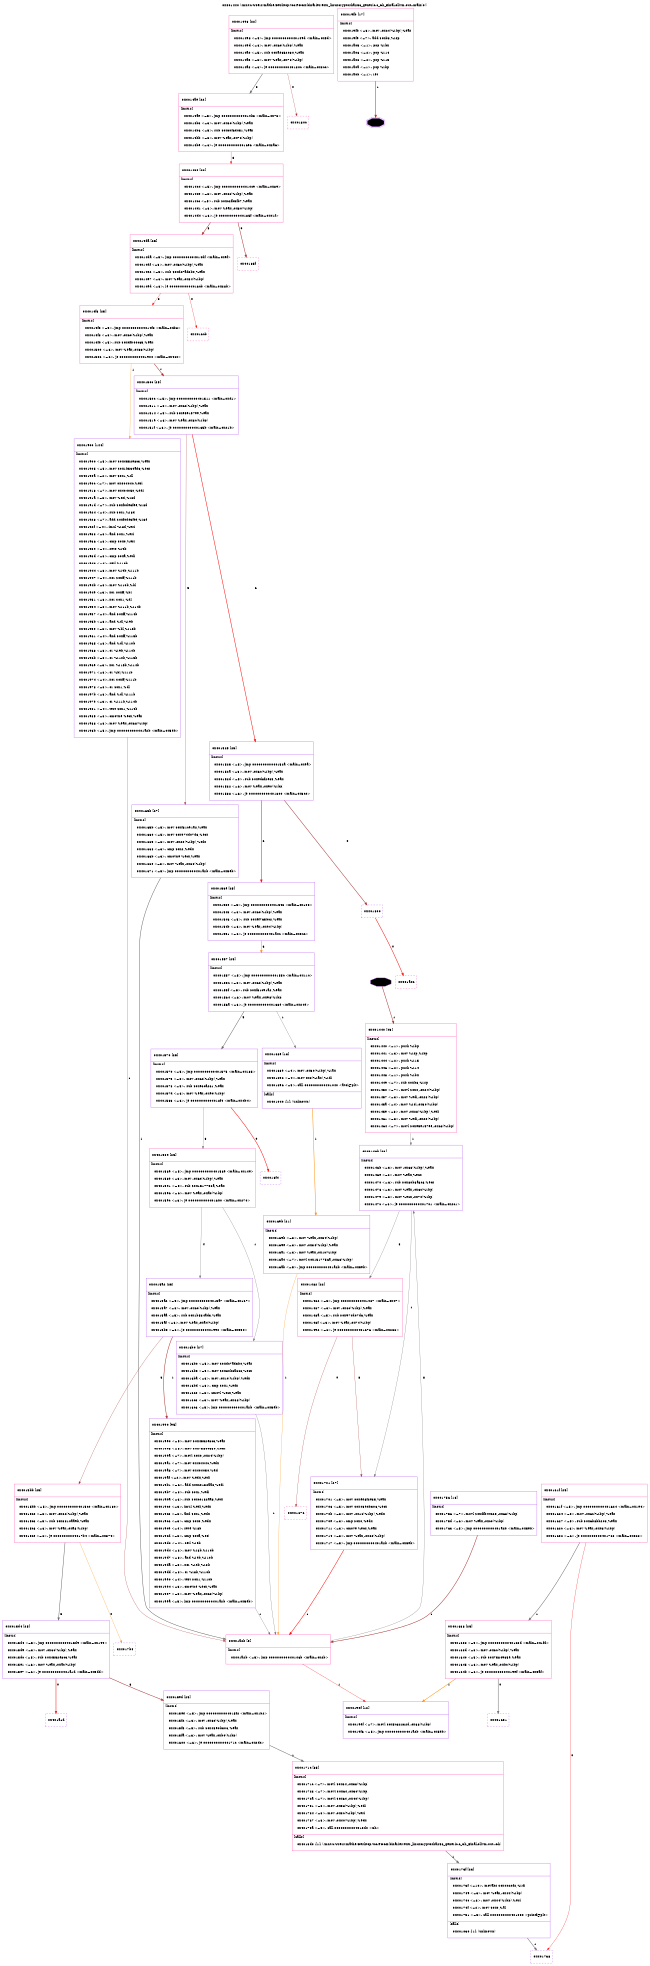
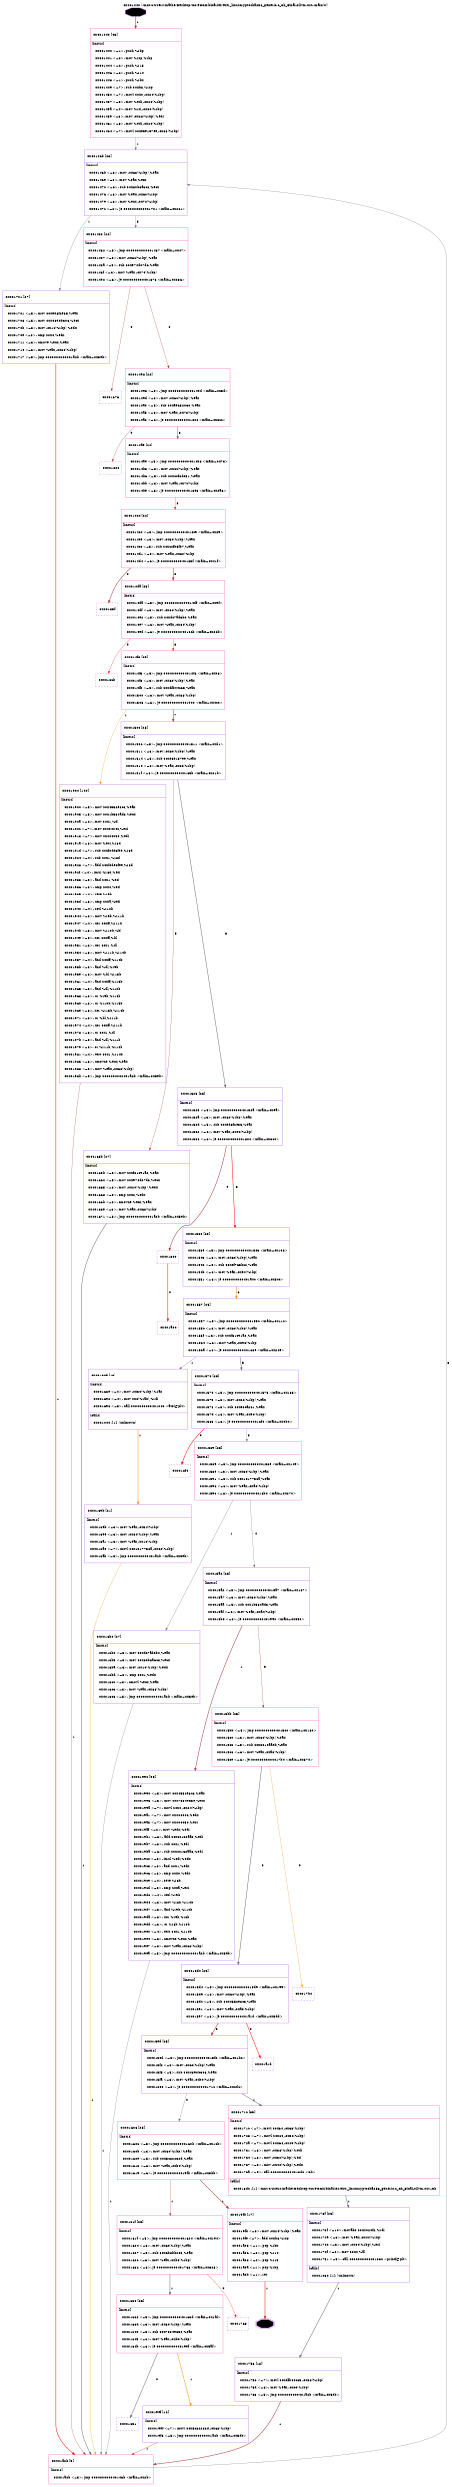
edge "0x40150c [25]" -> "0x401525 [25]": color red -> gray40
edge "0x401482 [22]" -> "0x401701 [27]": now "0x401482 [22]" -> "0x401498 [22]"
edge "0x401a2b [5]" -> "0x4019ef [12]": reversed
edge "0x40173f [23]" -> "0x401768": now "0x40173f [23]" -> "0x401756 [18]"
node "0x401606 [25]": added
